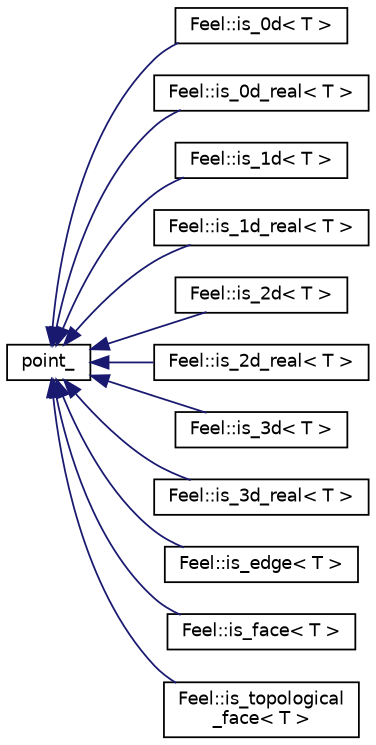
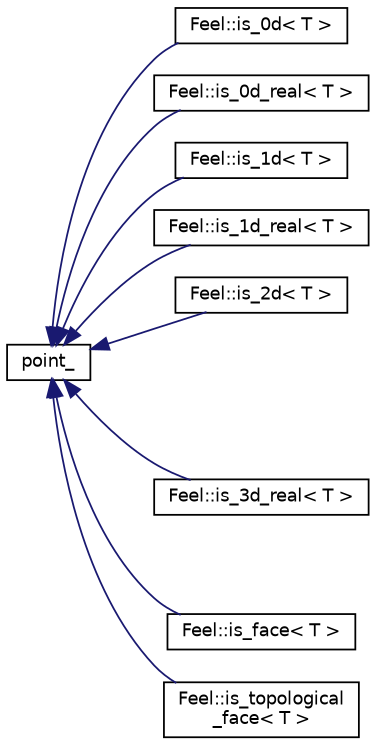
node "Feel::is_2d_real< T >": removed
node "Feel::is_3d< T >": removed
node "Feel::is_edge< T >": removed
